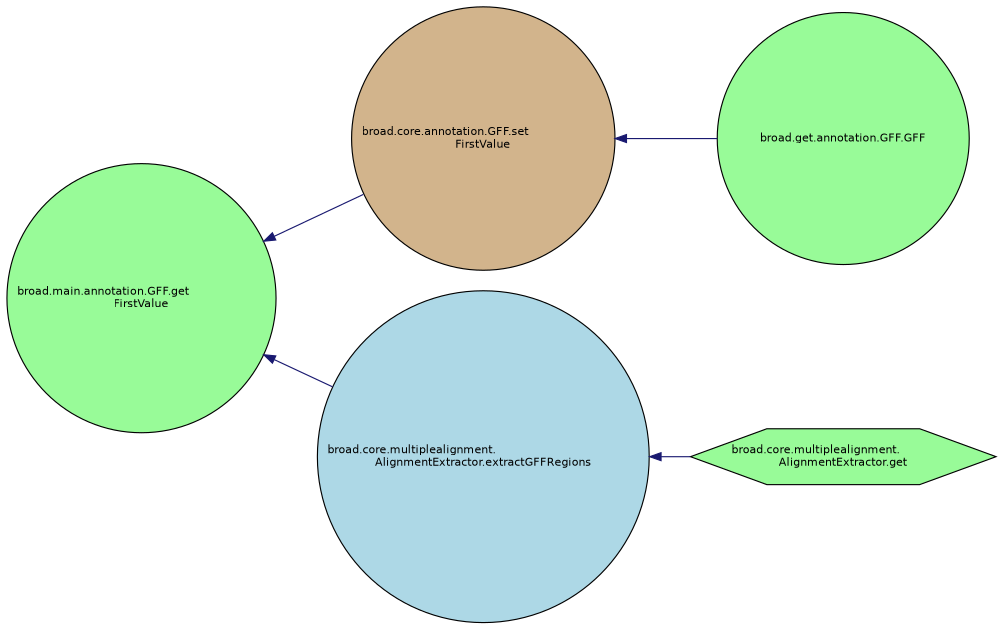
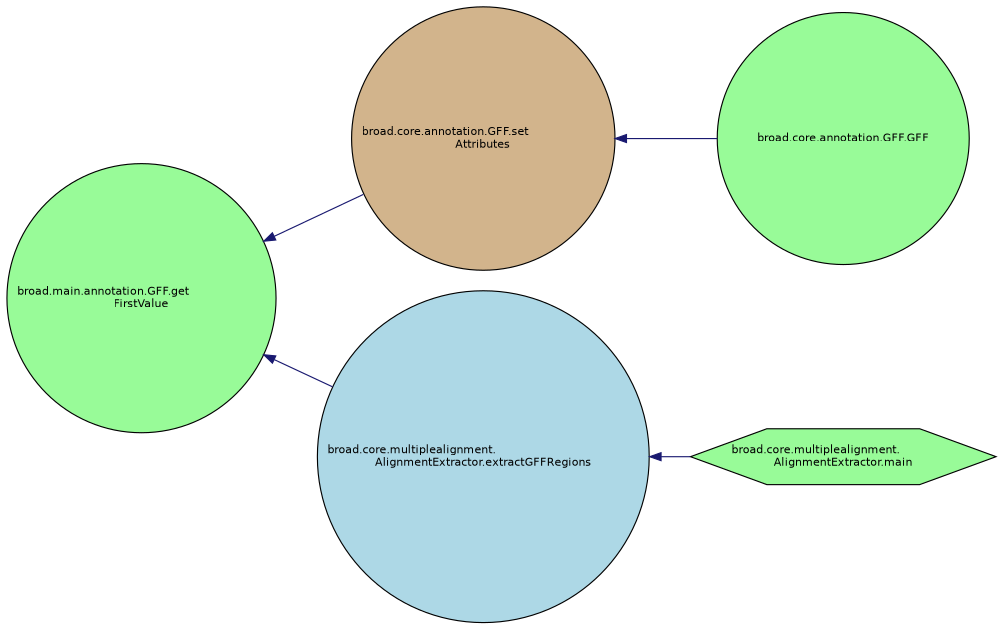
node "broad.core.annotation.GFF.set FirstValue": label "broad.core.annotation.GFF.set FirstValue" -> "broad.core.annotation.GFF.set Attributes"
node "broad.get.annotation.GFF.GFF": label "broad.get.annotation.GFF.GFF" -> "broad.core.annotation.GFF.GFF"
node "broad.core.multiplealignment. AlignmentExtractor.get": label "broad.core.multiplealignment. AlignmentExtractor.get" -> "broad.core.multiplealignment. AlignmentExtractor.main"
